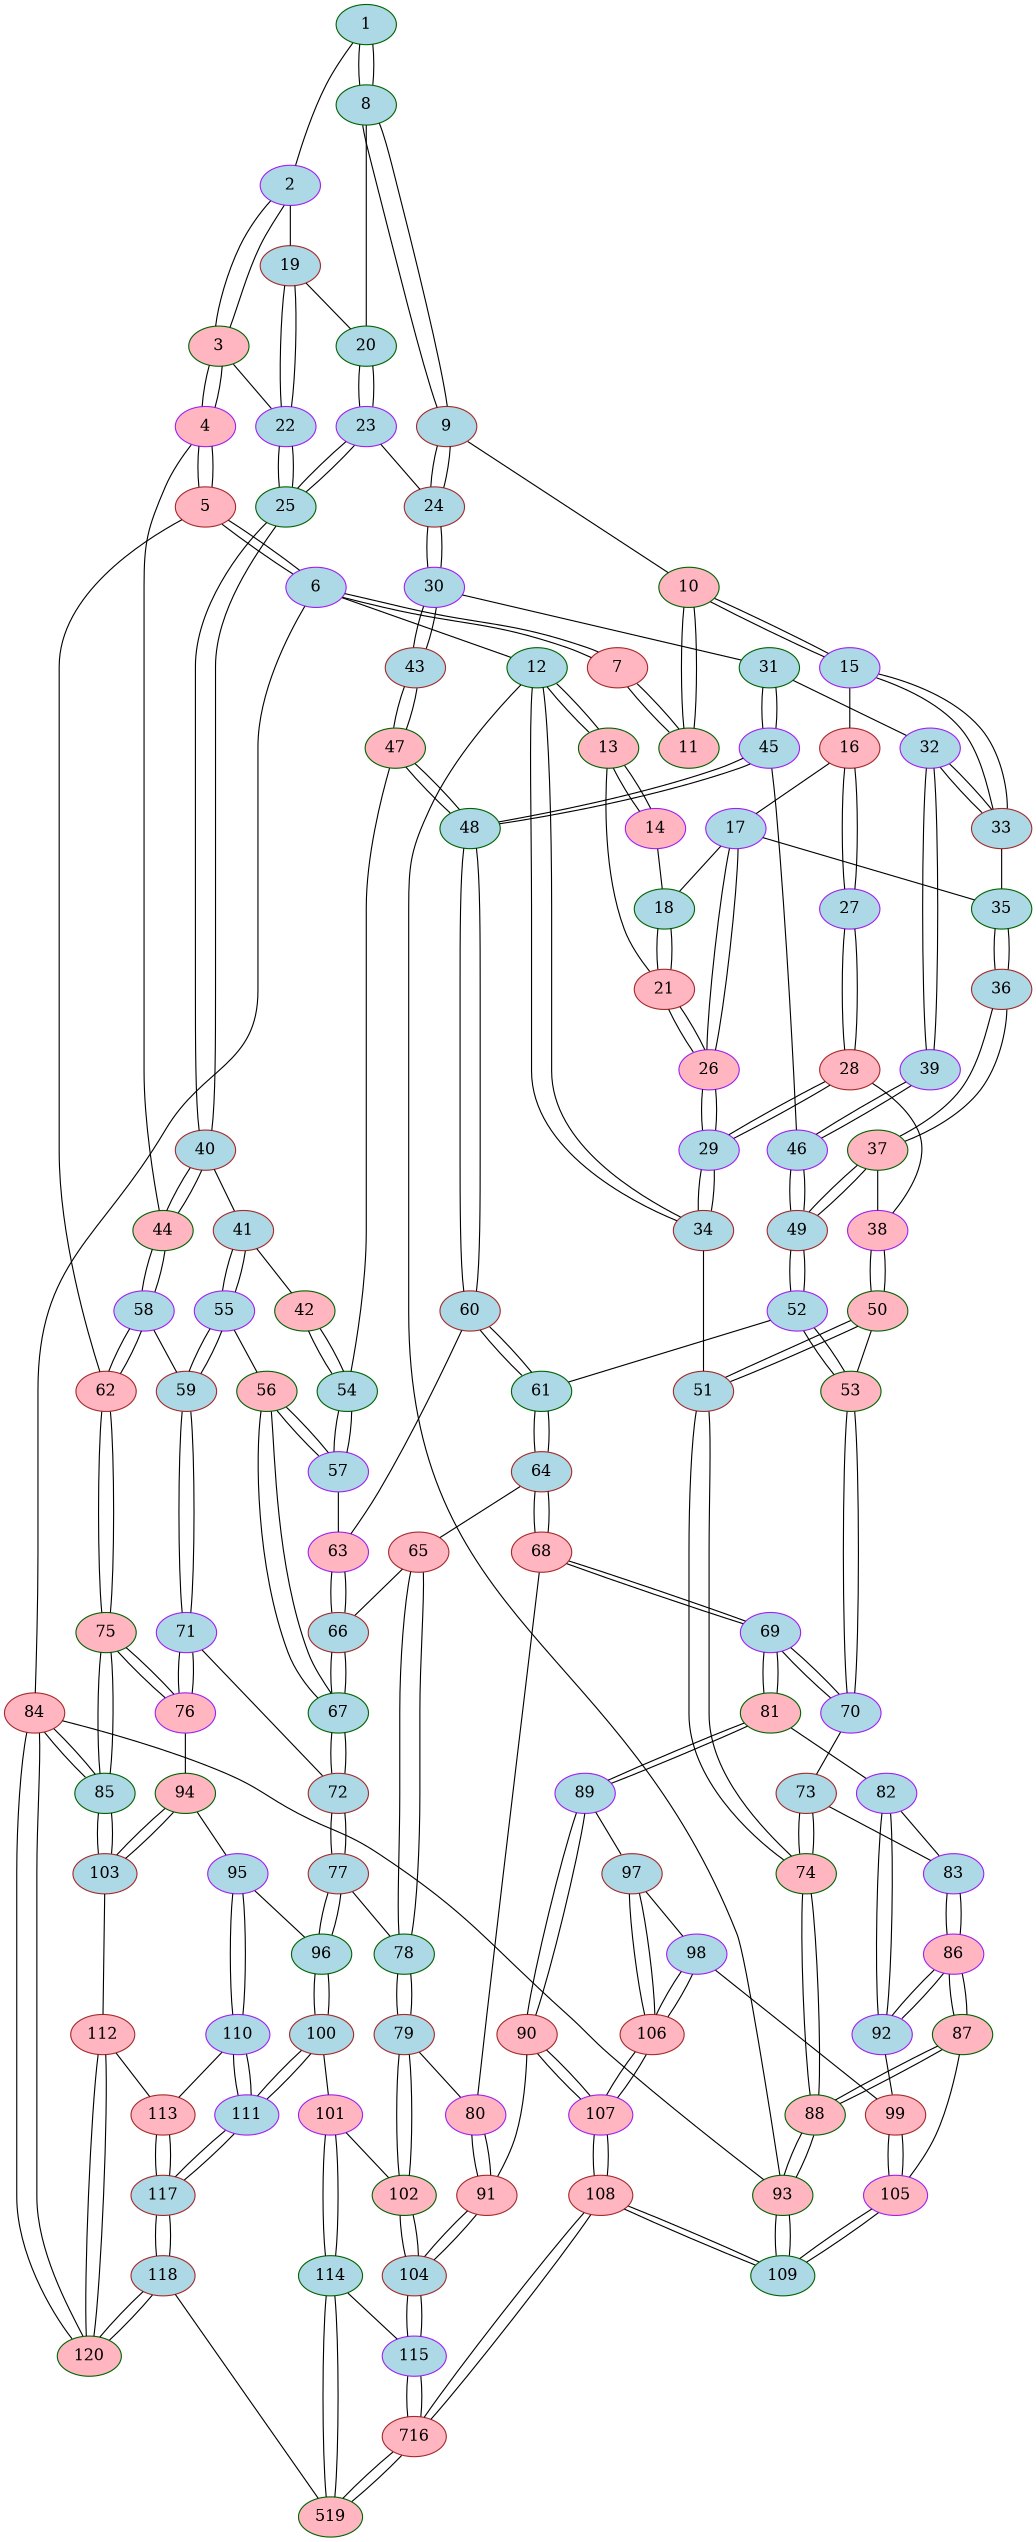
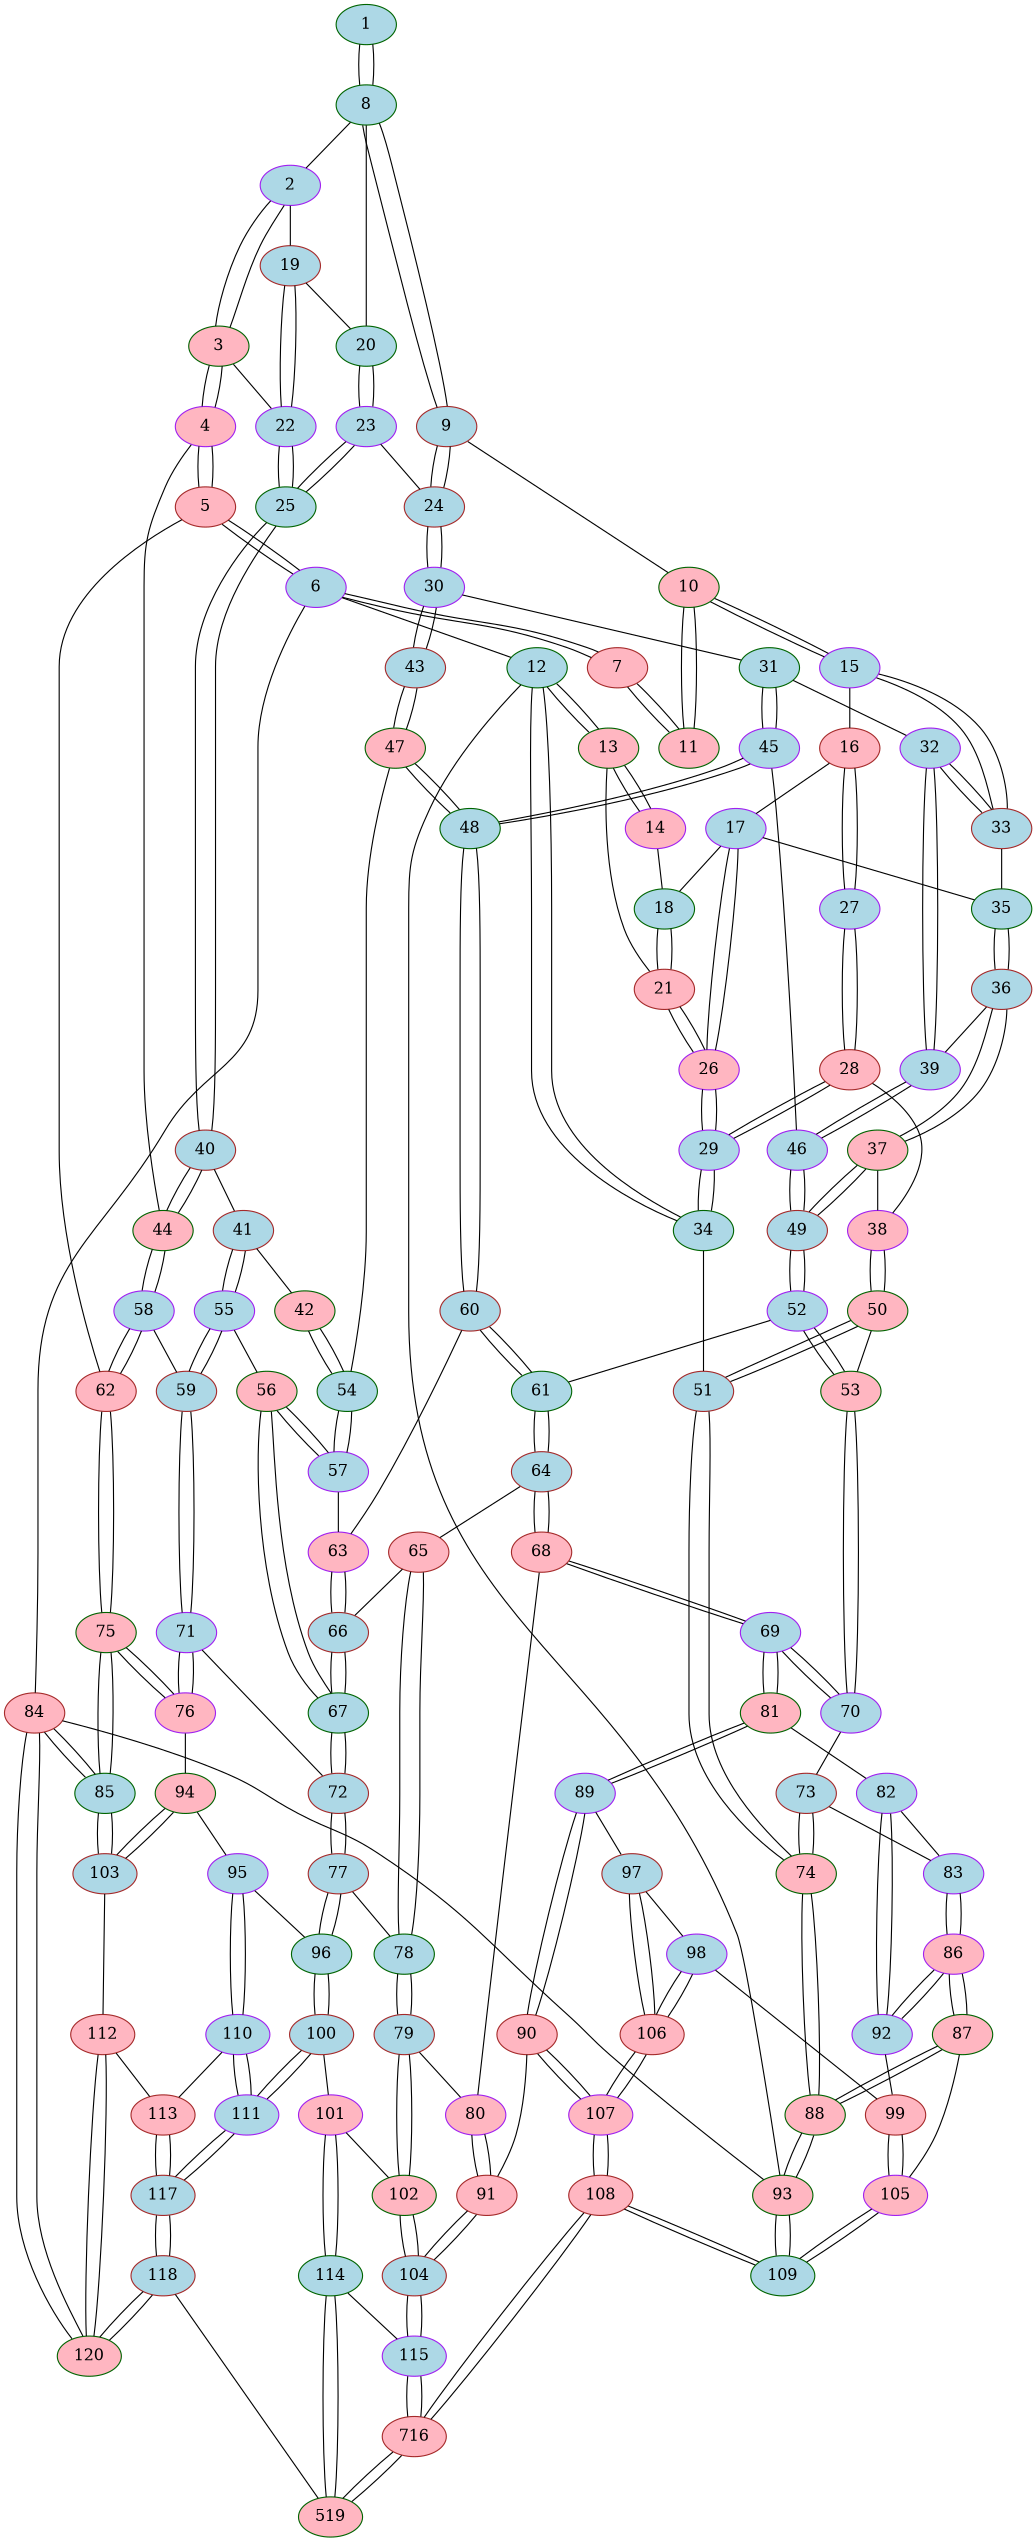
edge "1" -- "2": now "8" -- "2"
edge "36" -- "39": added
node "34": color brown -> darkgreen
